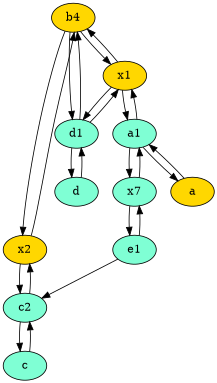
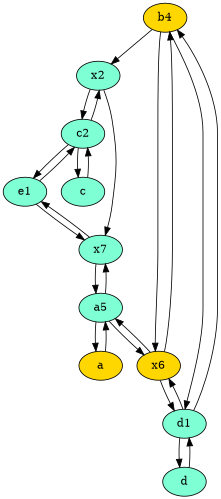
node "x1": label "x1" -> "x6"
node "a1": label "a1" -> "a5"
edge "x2" -> "b4": now "x2" -> "x7"
edge "c2" -> "e1": added
node "x2": fillcolor gold -> aquamarine
